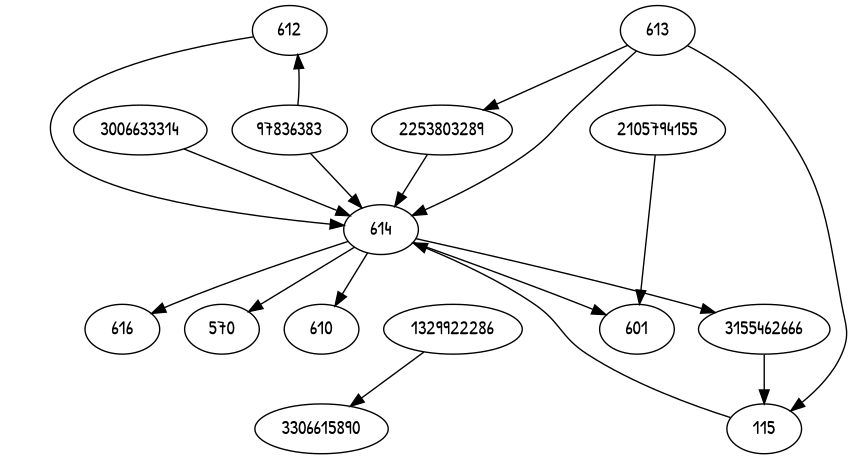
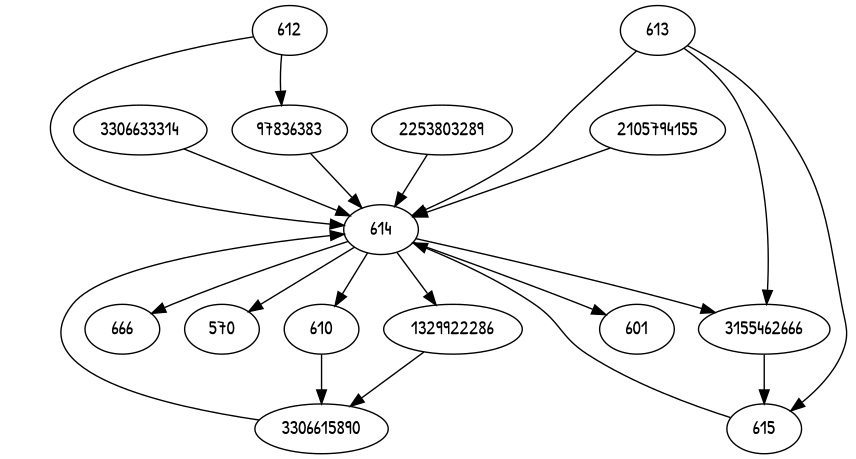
edge "613" -> "2253803289": now "613" -> "3155462666"
edge "97836383" -> "612": reversed
node "3006633314": label "3006633314" -> "3306633314"
edge "2105794155" -> "601": now "2105794155" -> "614"
edge "614" -> "1329922286": added
edge "3306615890" -> "614": added
node "616": label "616" -> "666"
edge "610" -> "3306615890": added
node "115": label "115" -> "615"
